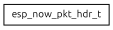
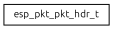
node "esp_now_pkt_hdr_t": label "esp_now_pkt_hdr_t" -> "esp_pkt_pkt_hdr_t"
